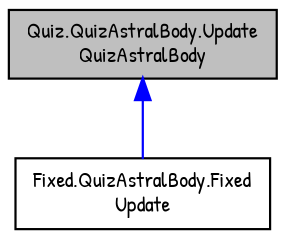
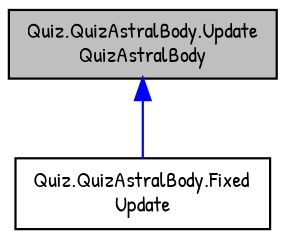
node "Fixed.QuizAstralBody.Fixed Update": label "Fixed.QuizAstralBody.Fixed Update" -> "Quiz.QuizAstralBody.Fixed Update"
